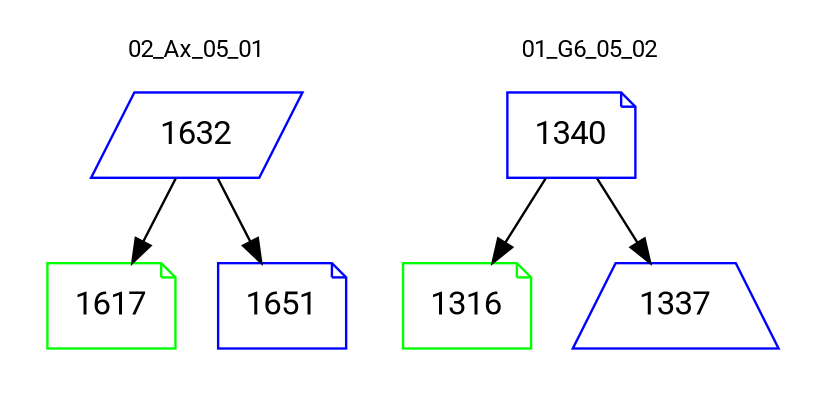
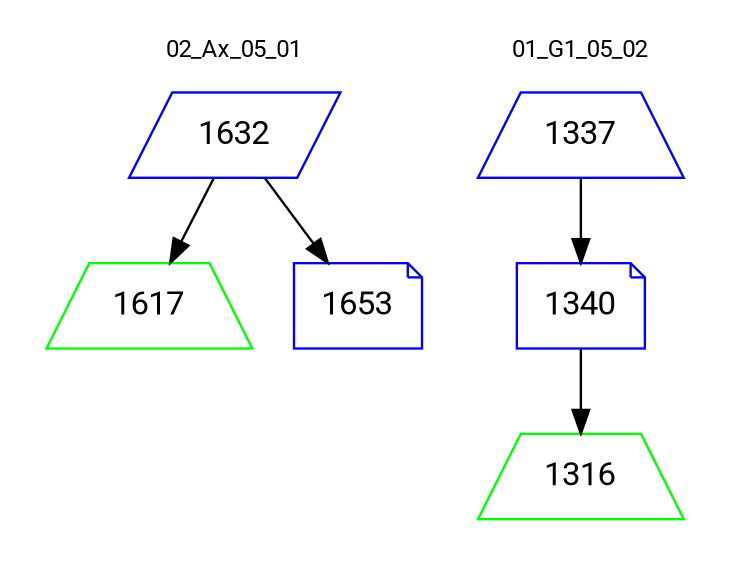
cluster "01_G6_05_02": label "01_G6_05_02" -> "01_G1_05_02"
edge "1340" -> "1337": reversed
node "1617": shape note -> trapezium
node "1651": label "1651" -> "1653"
node "1316": shape note -> trapezium
